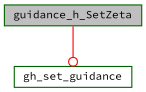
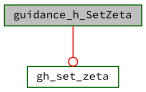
node "gh_set_guidance": label "gh_set_guidance" -> "gh_set_zeta"
